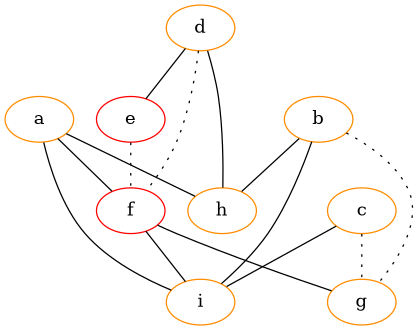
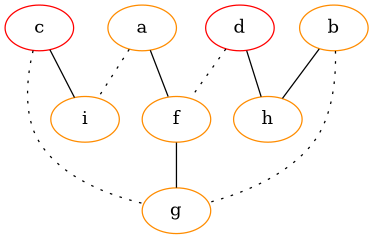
node "d": color darkorange -> red
node "e": removed
edge "a" -- "h": removed
node "f": color red -> darkorange
node "c": color darkorange -> red
edge "b" -- "i": removed
edge "a" -- "i": style solid -> dotted
edge "f" -- "i": removed
